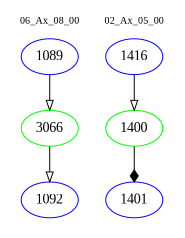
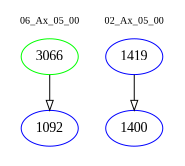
cluster "06_Ax_08_00": label "06_Ax_08_00" -> "06_Ax_05_00"
node "1089": removed
node "1416": label "1416" -> "1419"
node "1400": color green -> blue
node "1401": removed
